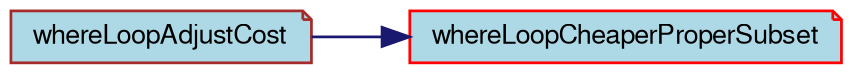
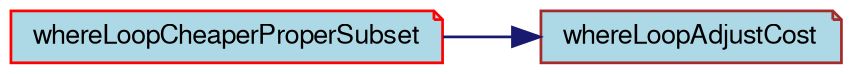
edge "whereLoopAdjustCost" -> "whereLoopCheaperProperSubset": reversed
